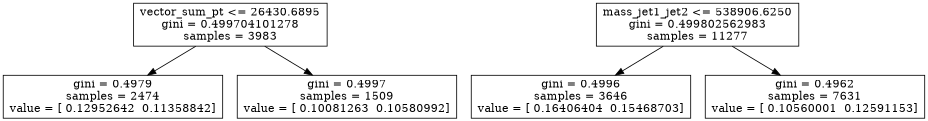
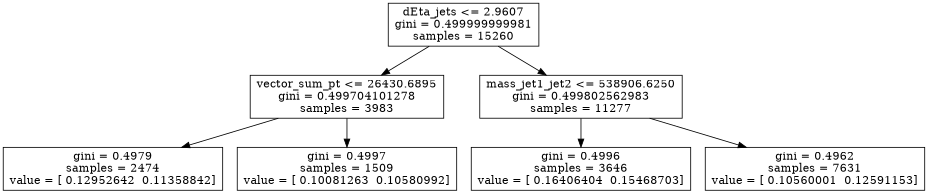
node "dEta_jets <= 2.9607 gini = 0.499999999981 samples = 15260": added
